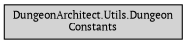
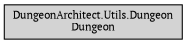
node "DungeonArchitect.Utils.Dungeon Constants": label "DungeonArchitect.Utils.Dungeon Constants" -> "DungeonArchitect.Utils.Dungeon Dungeon"
